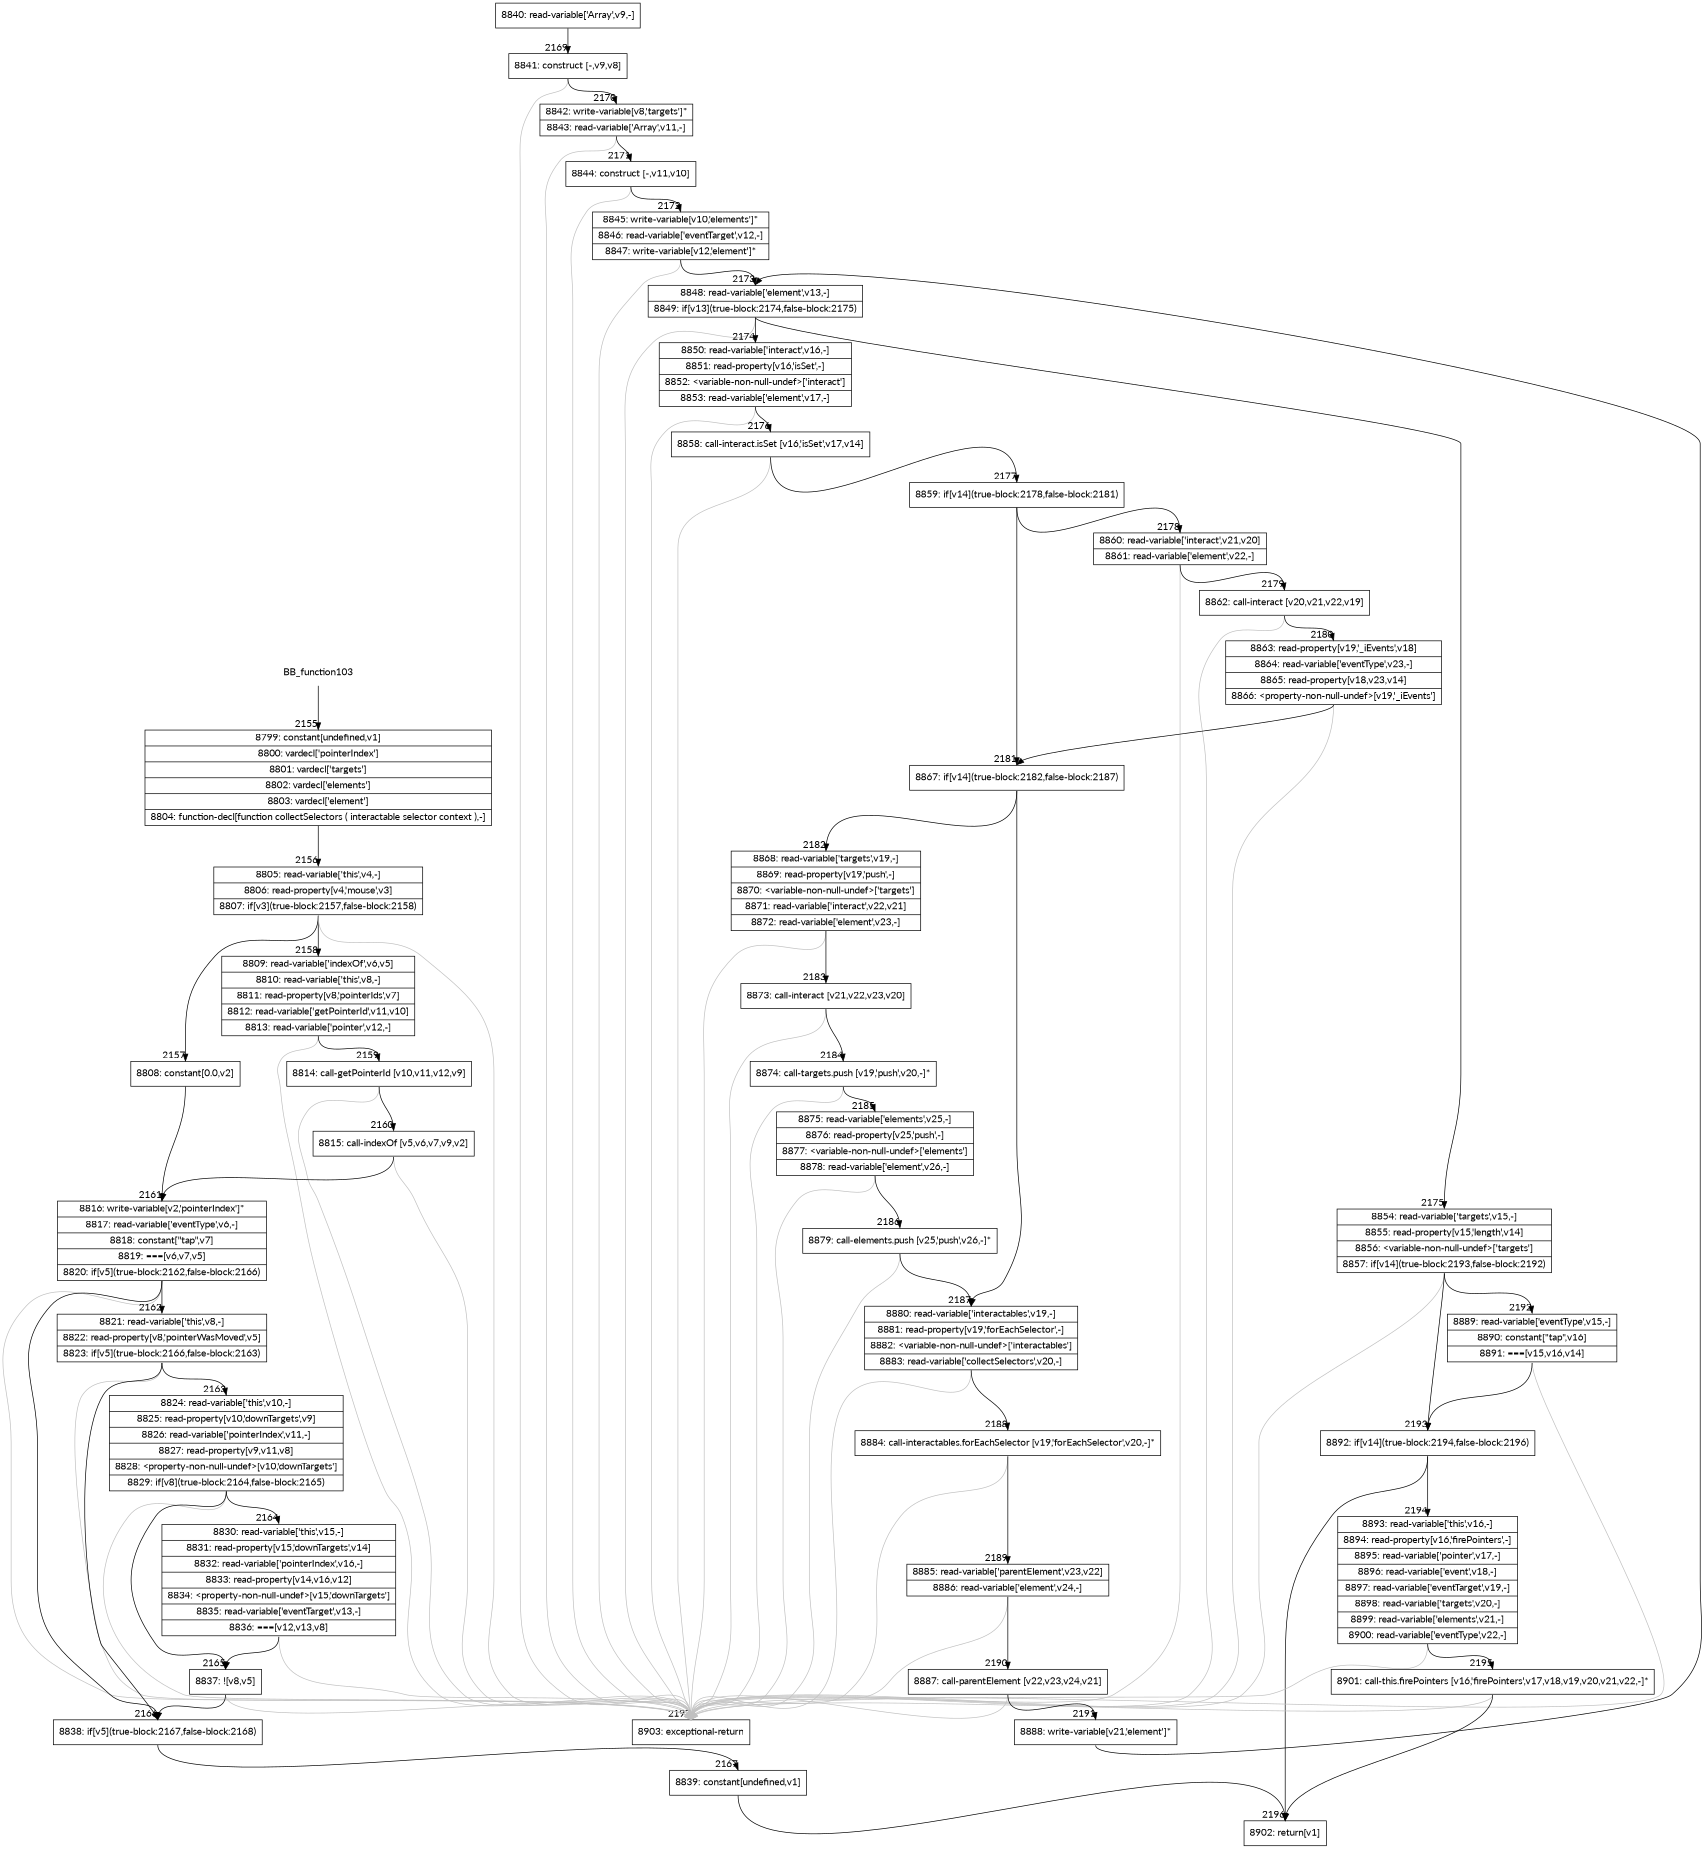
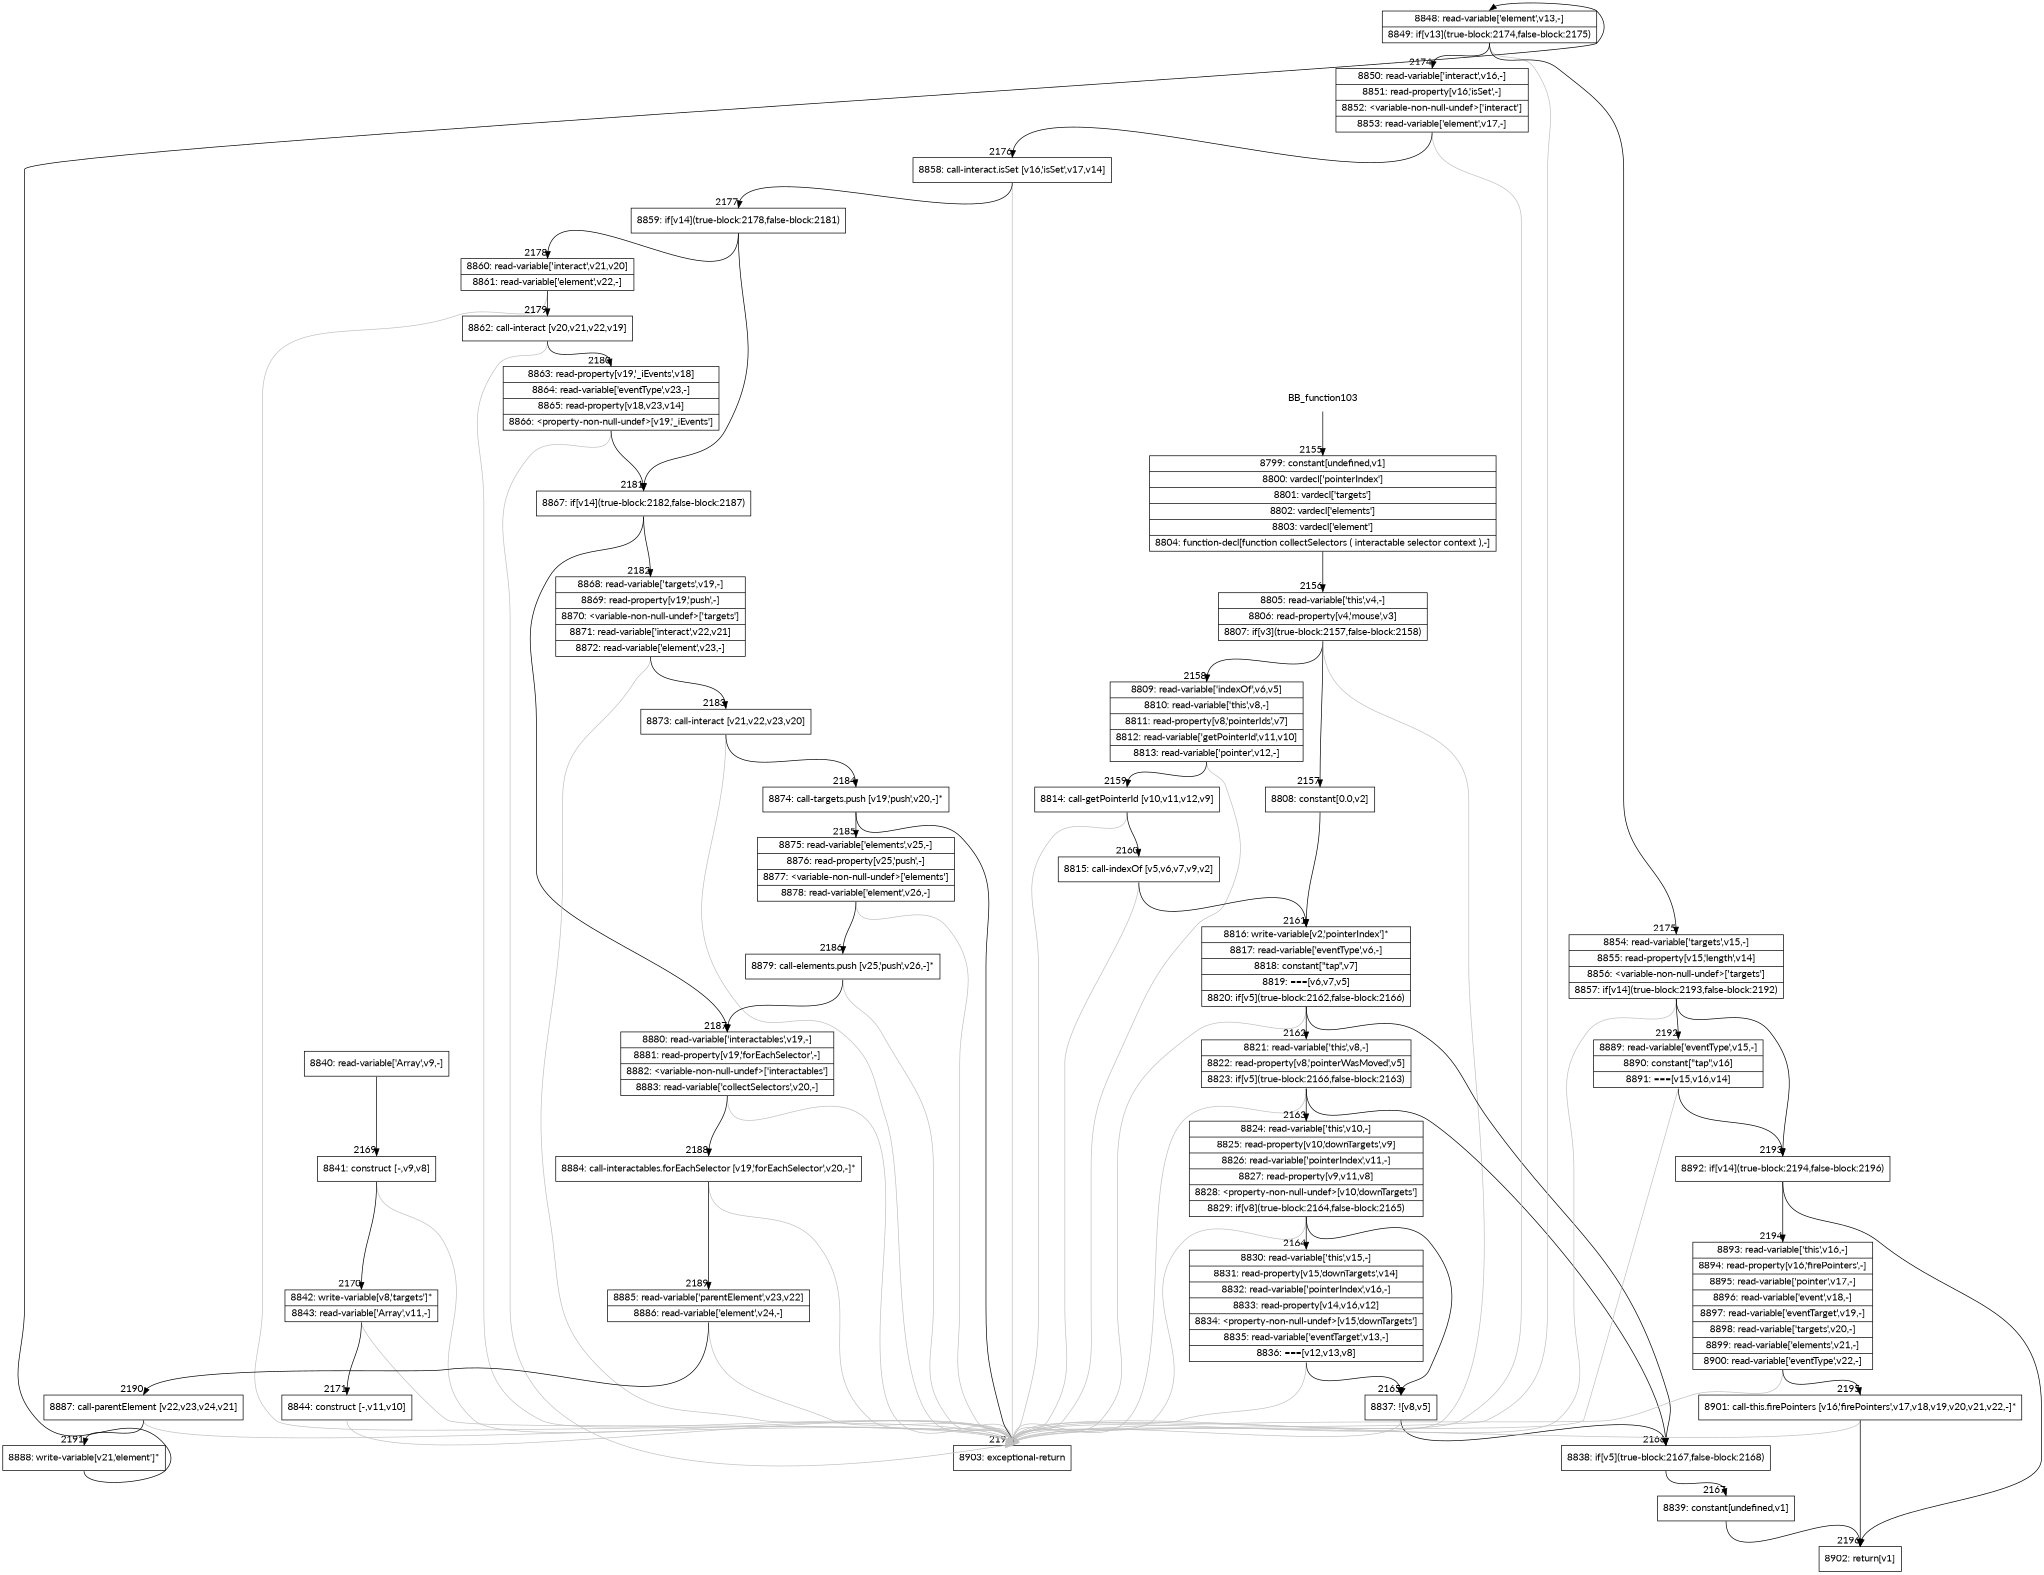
node "8845: write-variable[v10,'elements']*": removed
edge "8874: call-targets.push [v19,'push',v20,-]*" -> "8903: exceptional-return": color gray -> black
